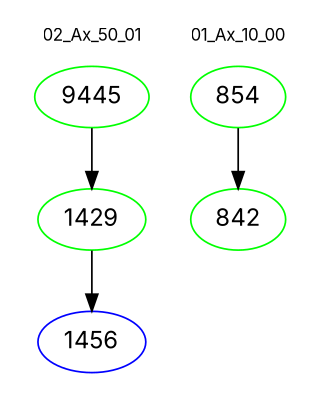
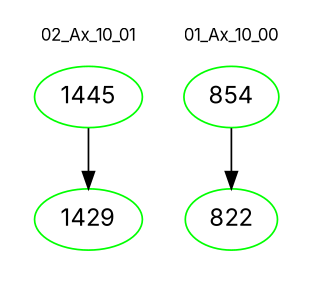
cluster "02_Ax_50_01": label "02_Ax_50_01" -> "02_Ax_10_01"
node "9445": label "9445" -> "1445"
node "842": label "842" -> "822"
node "1456": removed
